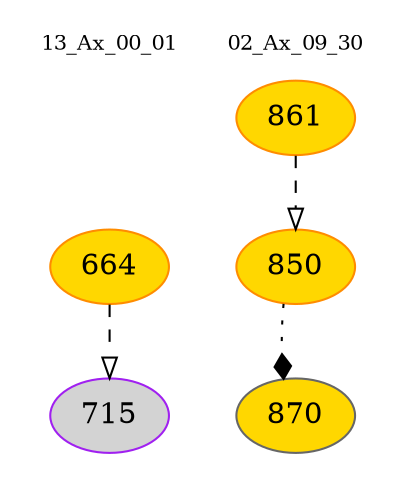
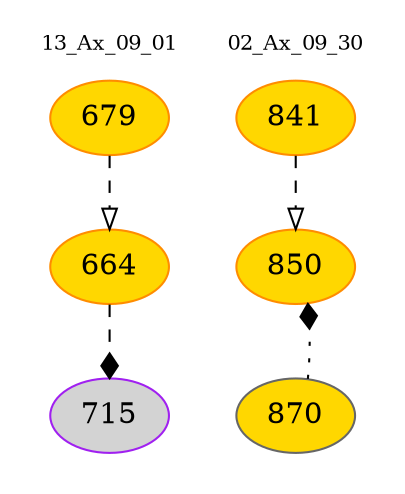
cluster "13_Ax_00_01": label "13_Ax_00_01" -> "13_Ax_09_01"
node "679": added
node "861": label "861" -> "841"
edge "664" -> "715": arrowhead onormal -> diamond
edge "850" -> "870": reversed
